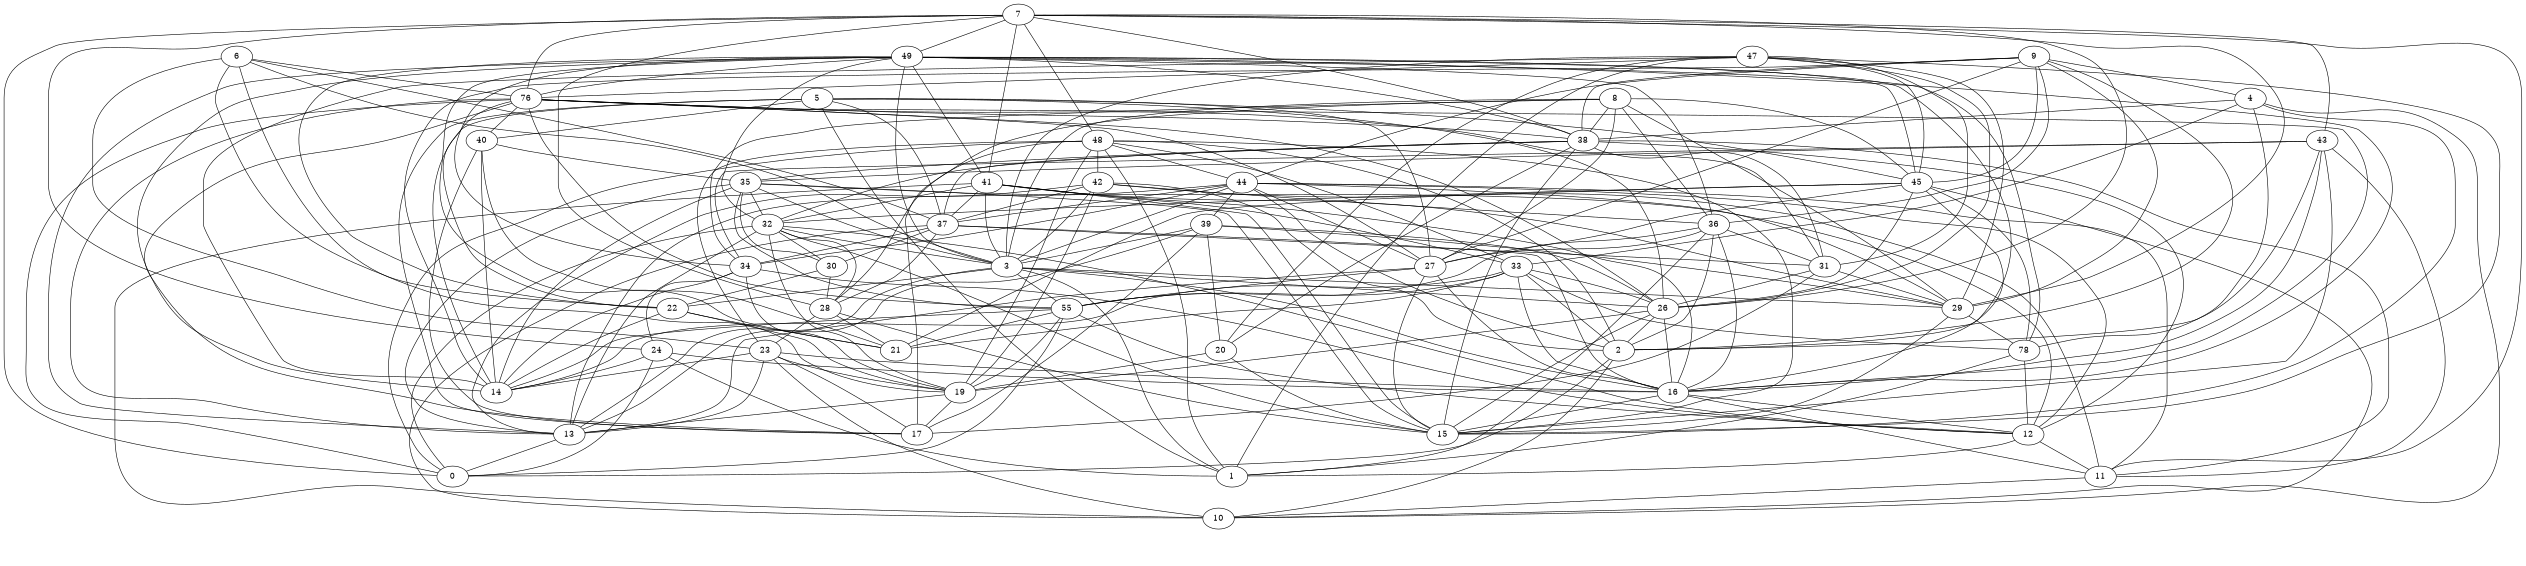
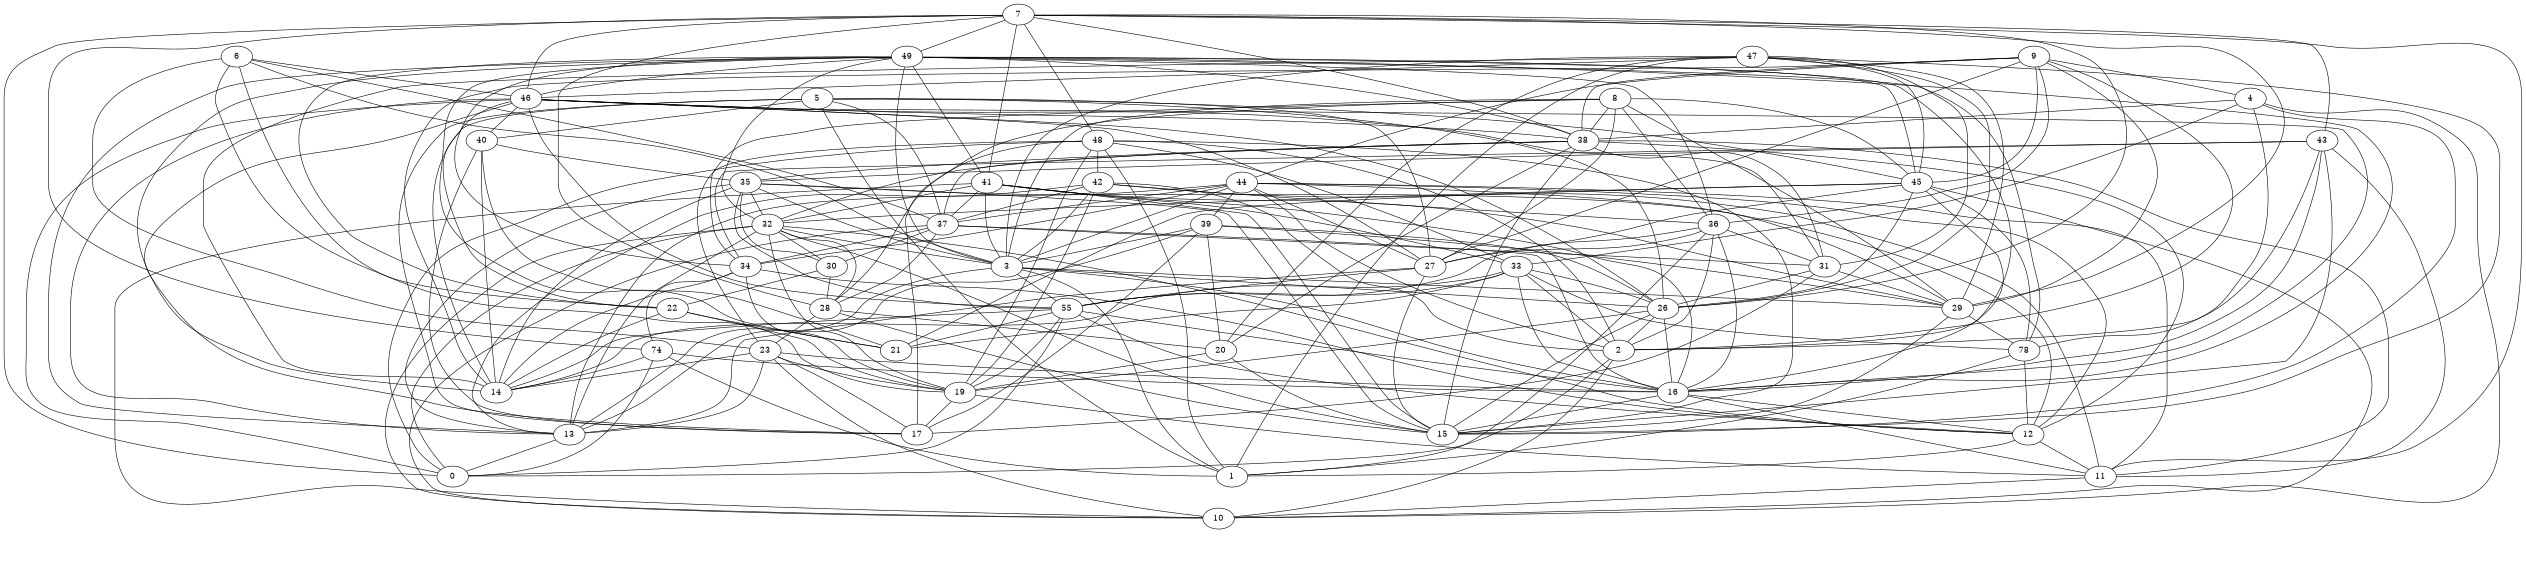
node "76": label "76" -> "46"
edge "48" -- "44": removed
edge "3" -- "22": removed
edge "28" -- "21": now "28" -- "20"
node "24": label "24" -> "74"
edge "27" -- "16": now "55" -- "16"
edge "19" -- "13": now "19" -- "11"
edge "32" -- "10": added
